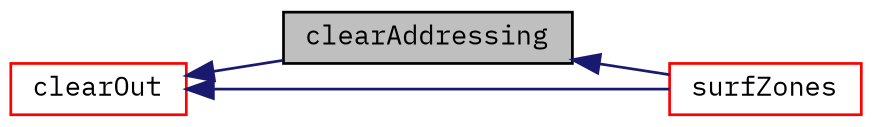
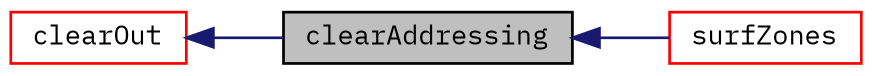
edge "surfZones" -> "clearOut": removed
